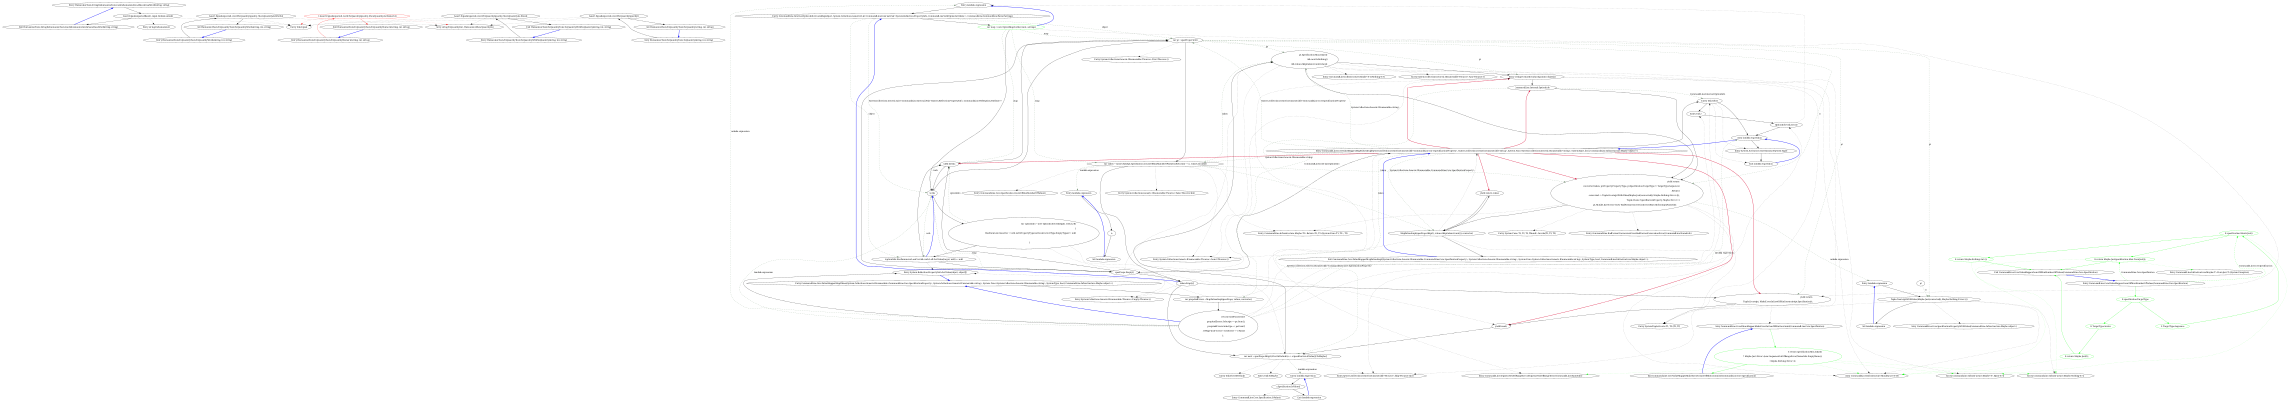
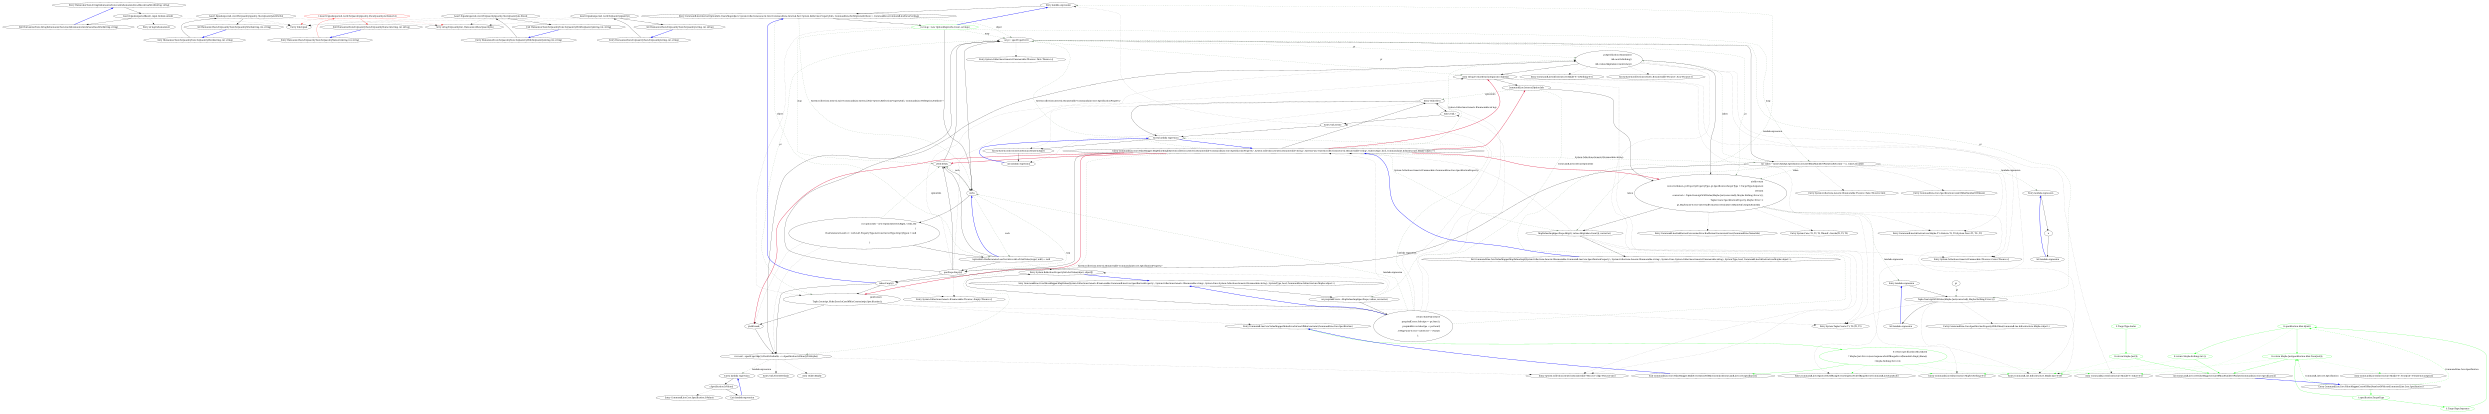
edge "CommandLine.Internal.OptionInfo" -> "Entry Unk.Select": label "CommandLine.Internal.OptionInfo" -> "optionInfo"
node "OptionInfo Unk.Create": label "OptionInfo Unk.Create" -> "Entry Unk.Create"
node "yield return value;": removed
edge "0: specification.TargetType" -> "0: TargetType.Scalar": now "0: specification.TargetType" -> "0: return Maybe.Just(specification.Max.FromJust());"
